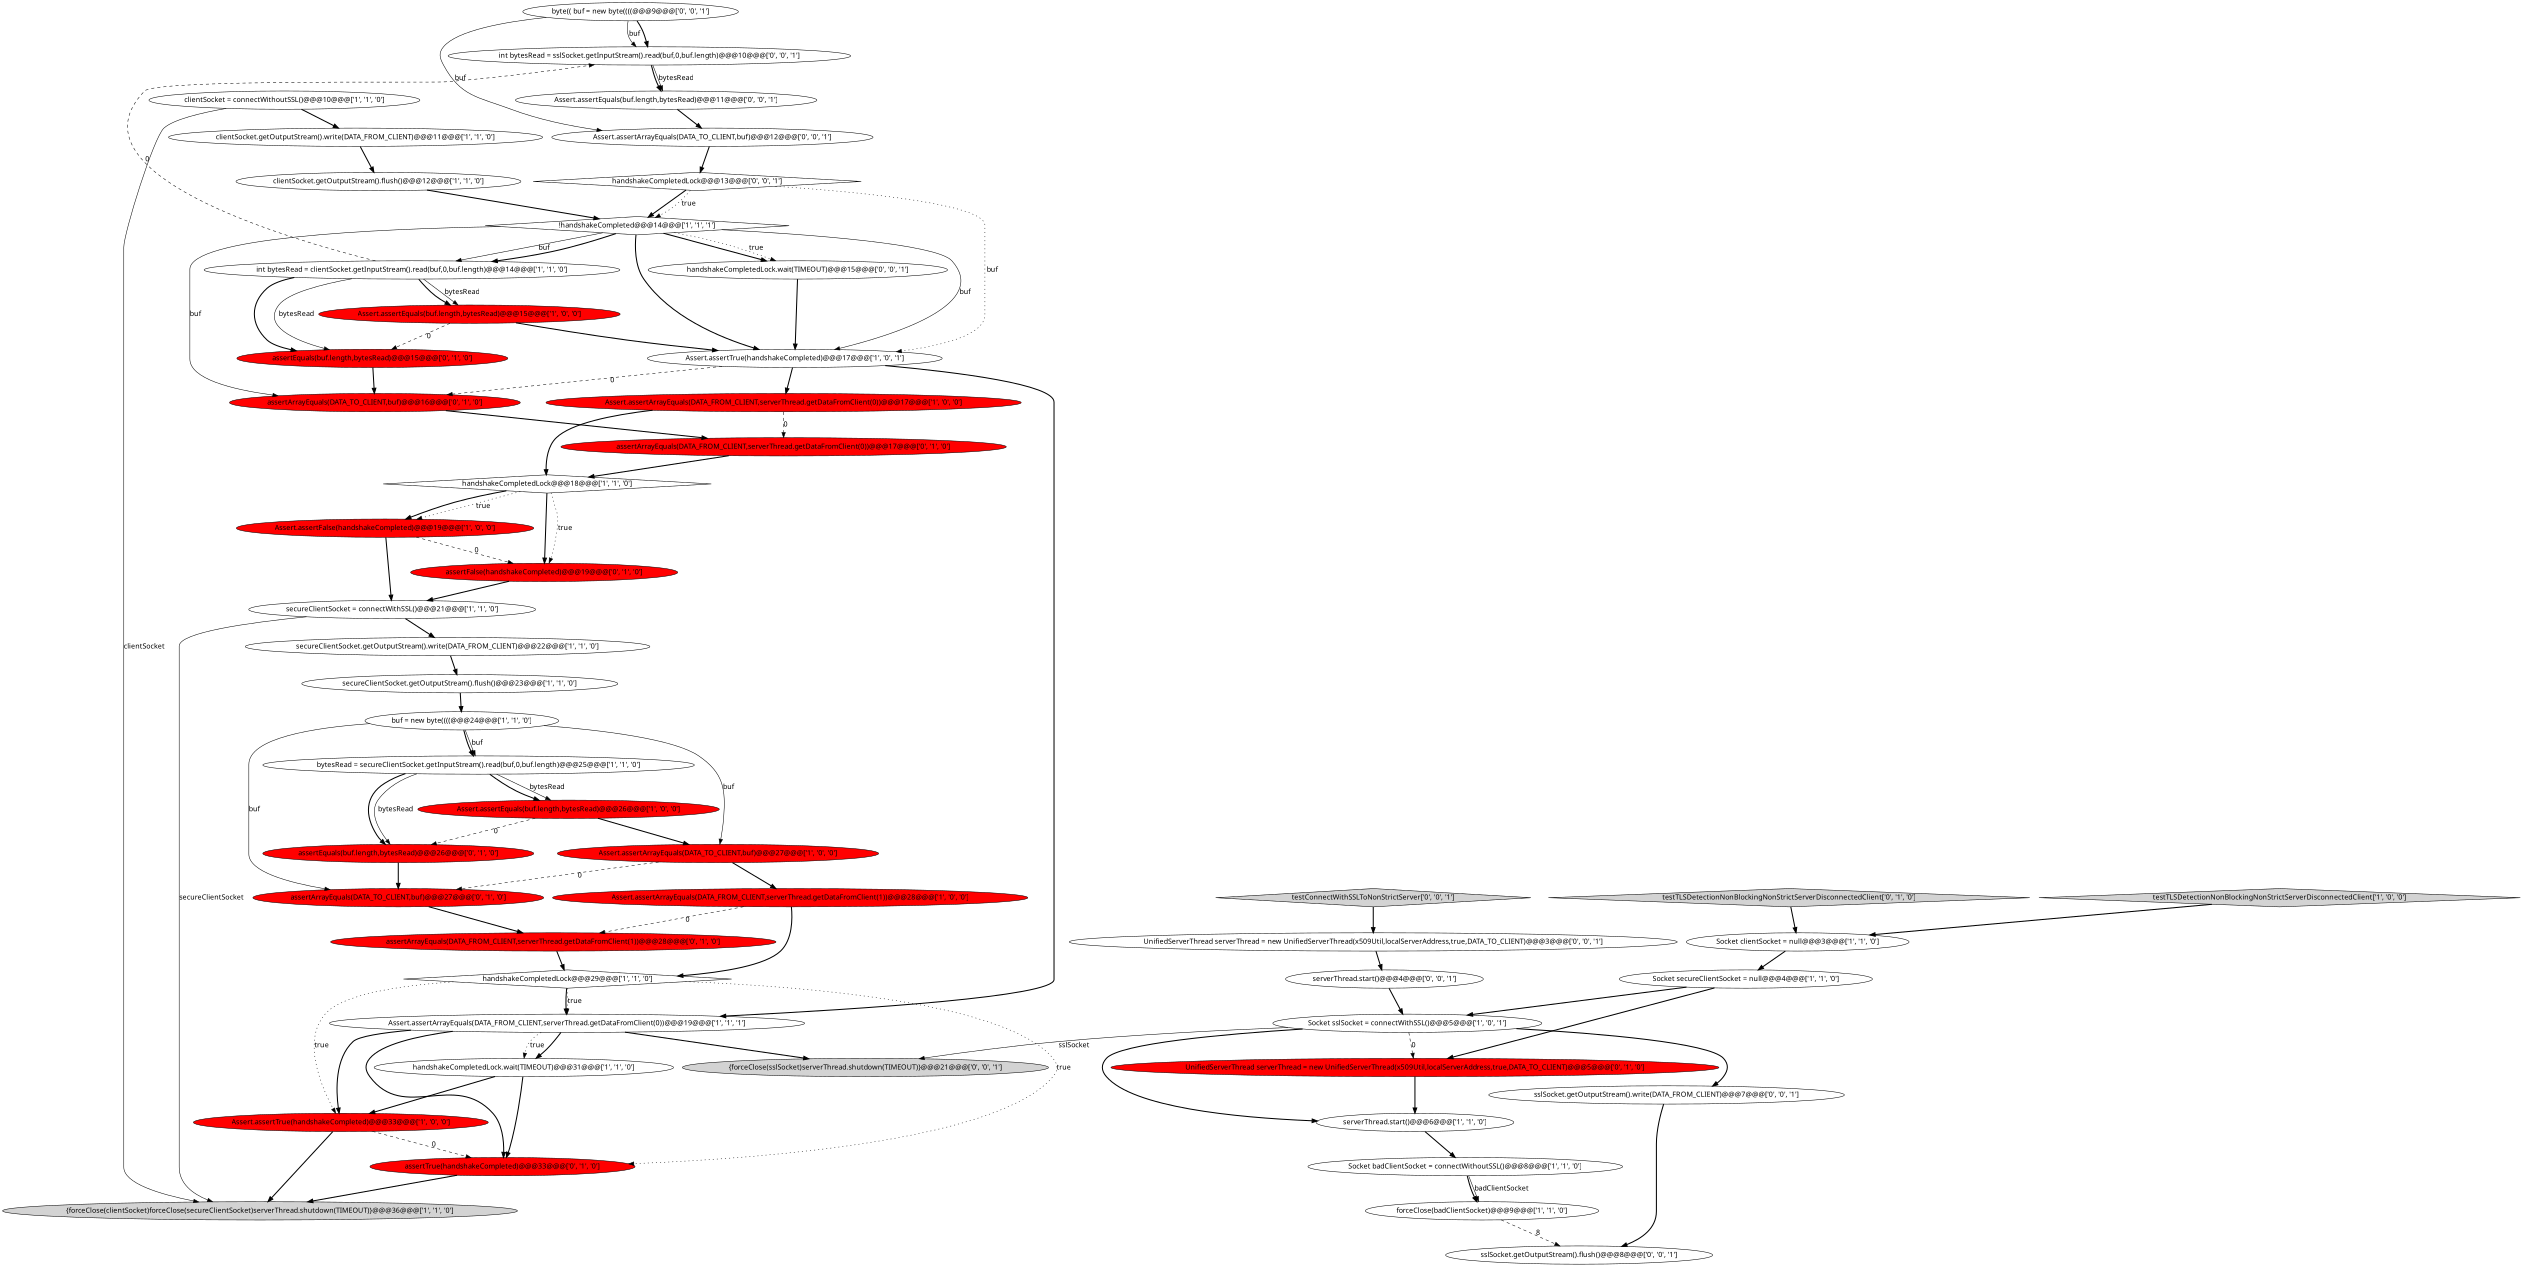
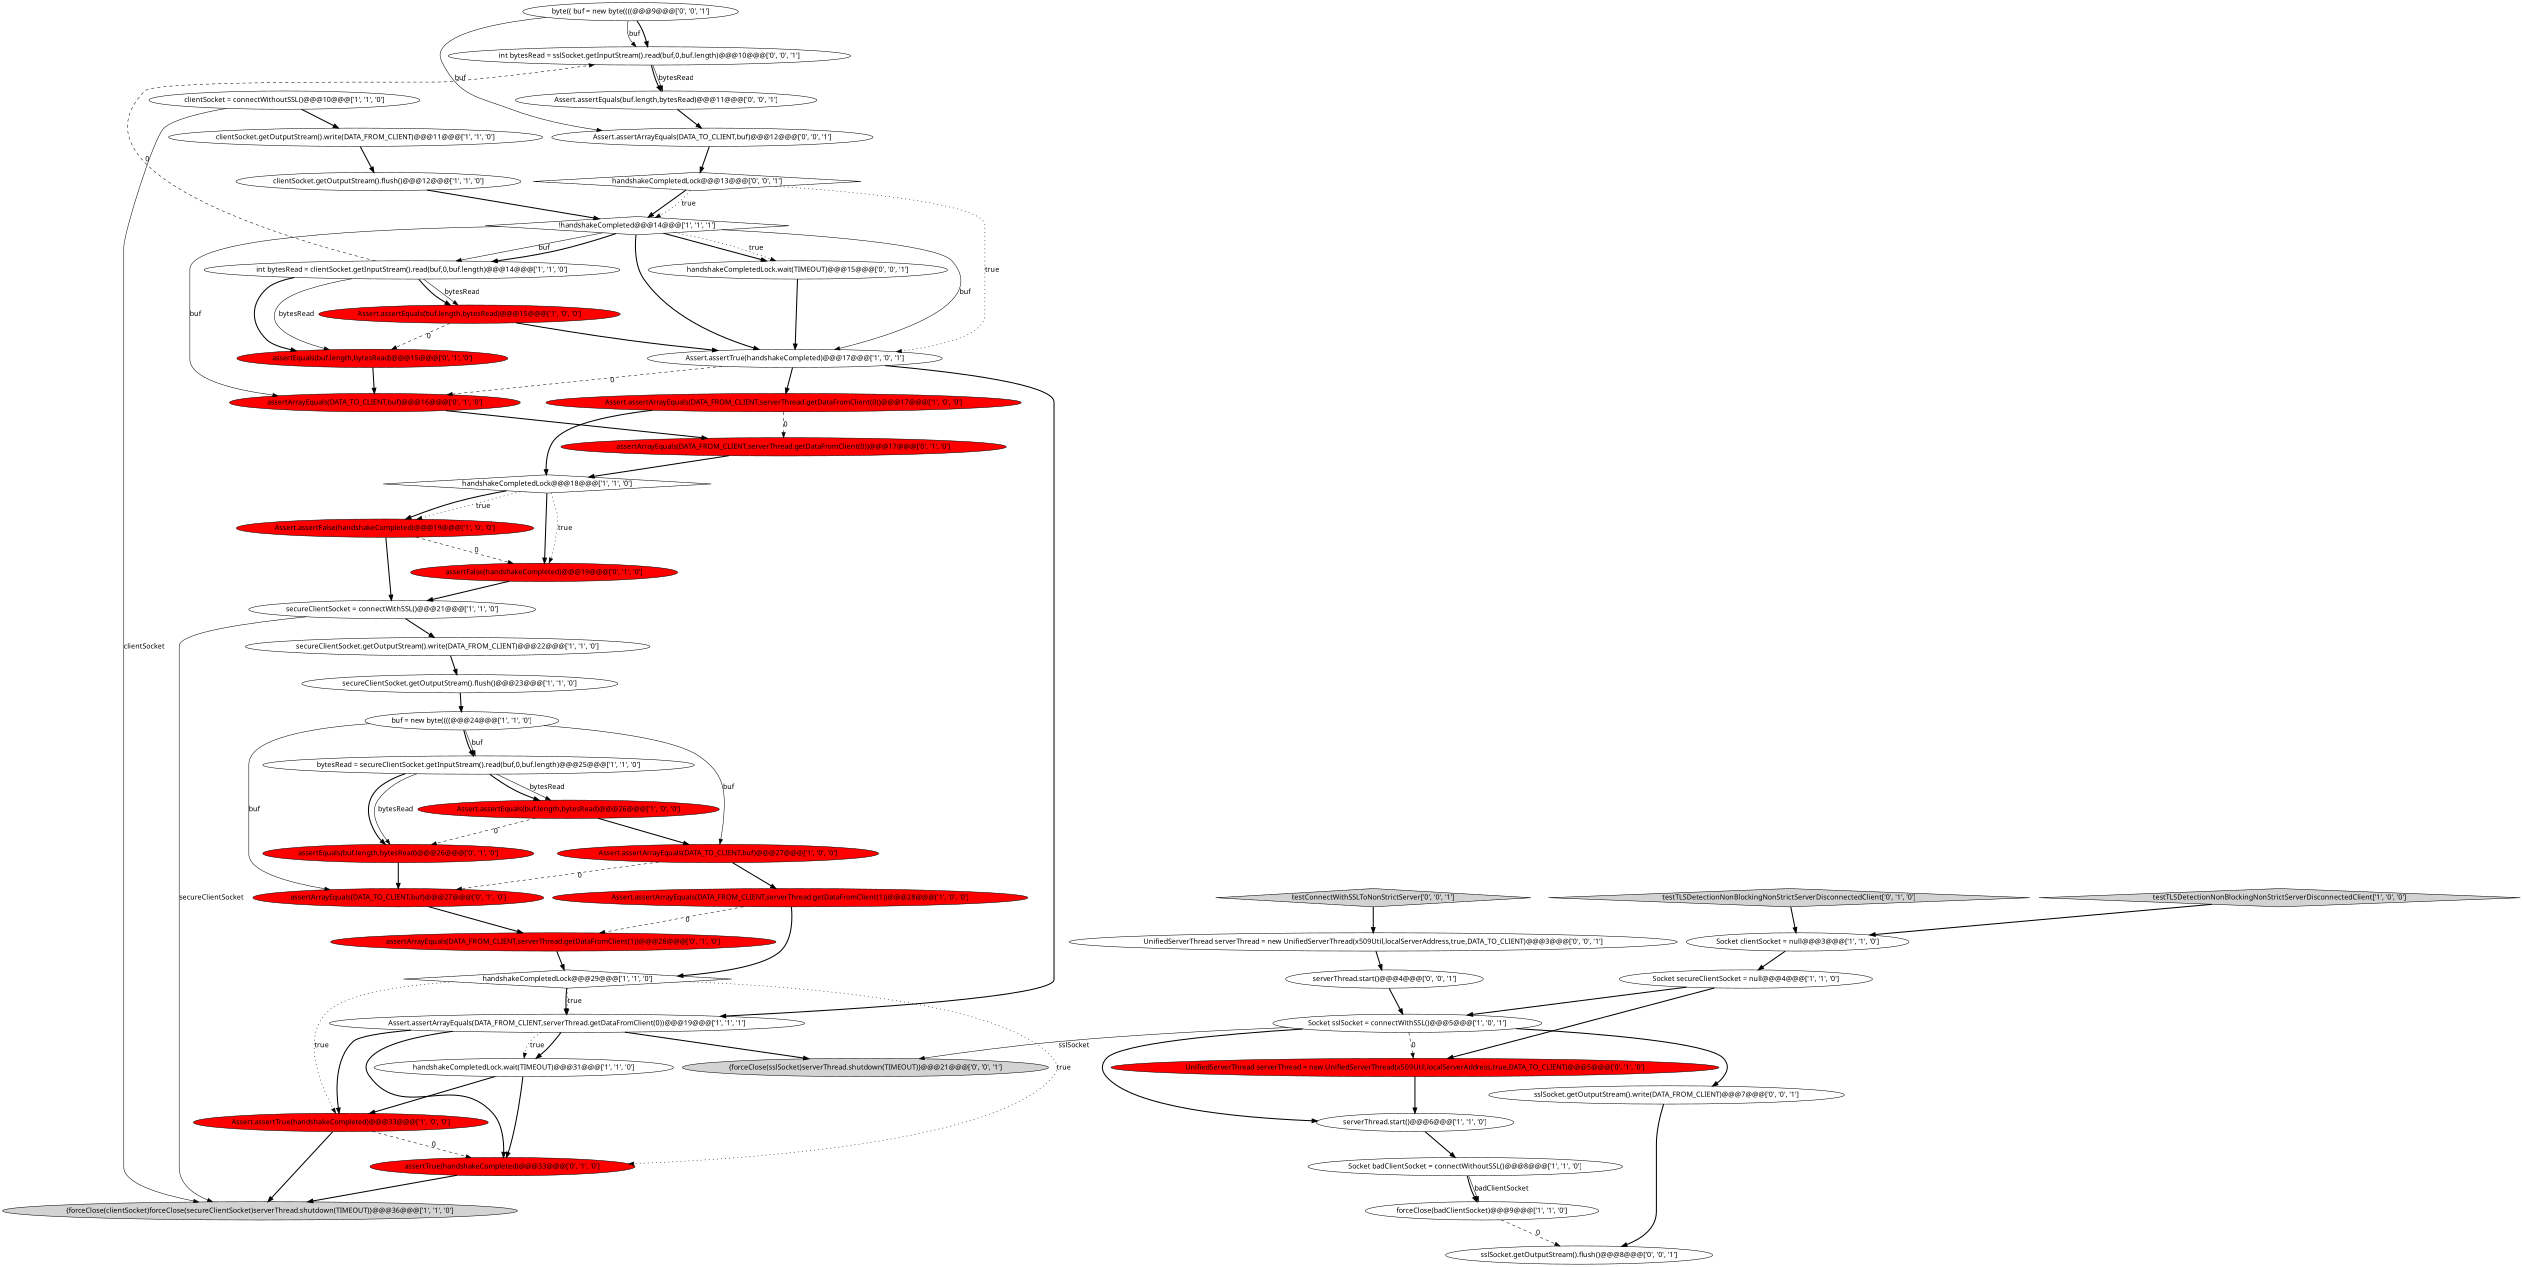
edge "handshakeCompletedLock@@@13@@@['0', '0', '1']" -> "Assert.assertTrue(handshakeCompleted)@@@17@@@['1', '0', '1']": label "buf" -> "true"
edge "forceClose(badClientSocket)@@@9@@@['1', '1', '0']" -> "sslSocket.getOutputStream().flush()@@@8@@@['0', '0', '1']": label "8" -> "0"
